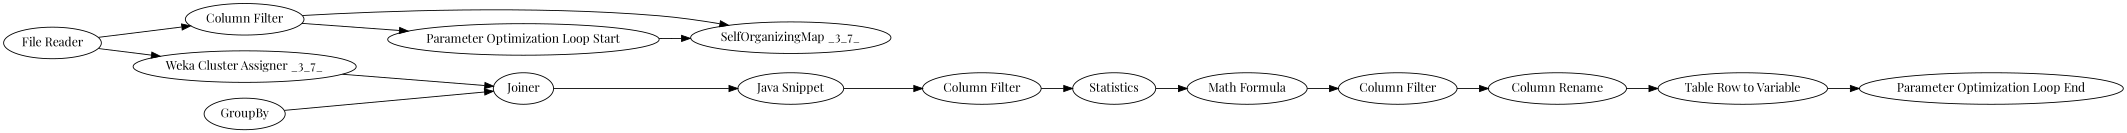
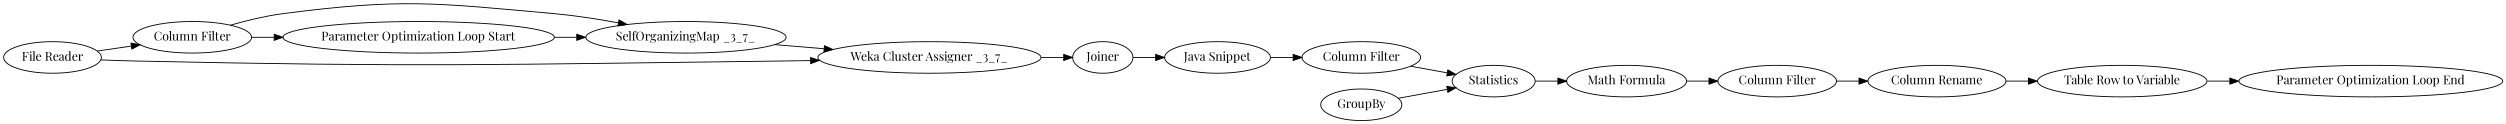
edge "SelfOrganizingMap _3_7_" -> "Weka Cluster Assigner _3_7_": added
edge "GroupBy" -> "Joiner": now "GroupBy" -> "Statistics"
